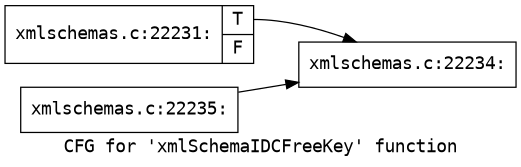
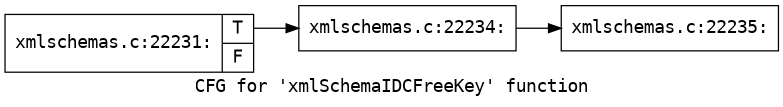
edge "xmlschemas.c:22235:" -> "xmlschemas.c:22234:": reversed
